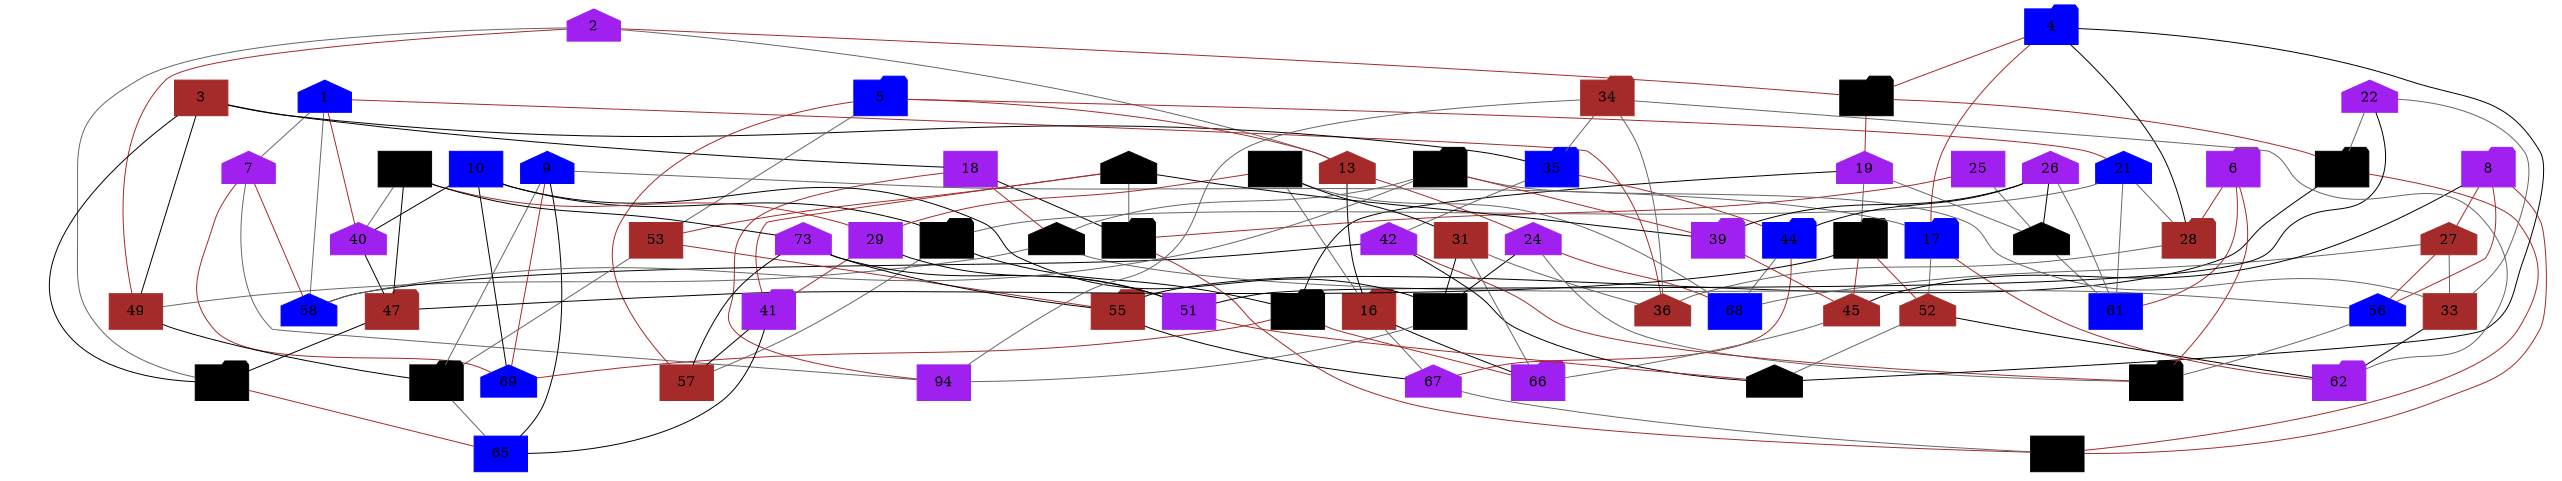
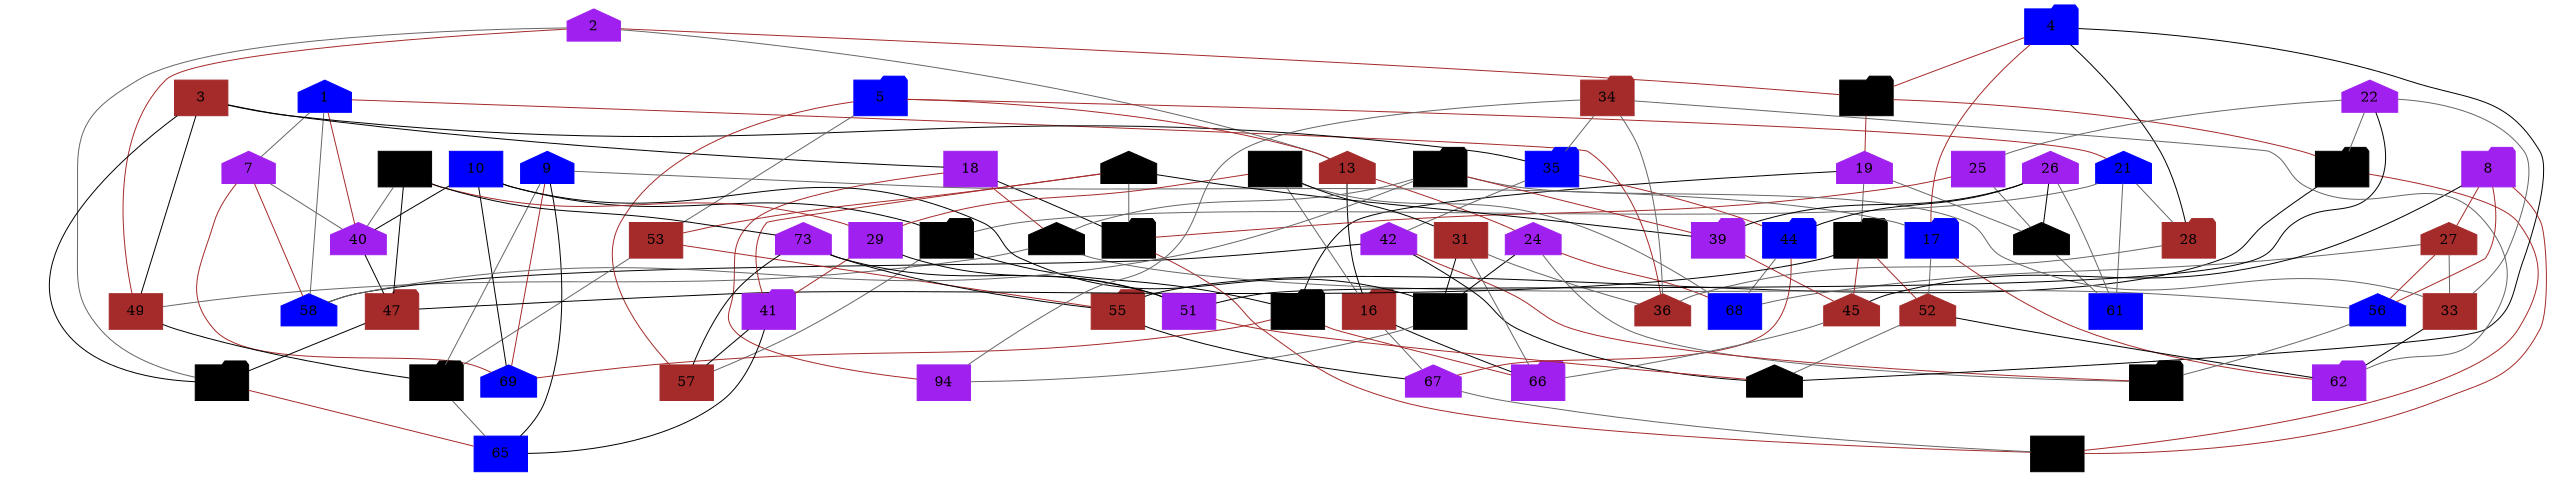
edge "22" -- "25": added
node "6": removed
edge "7" -- "94": now "7" -- "40"
